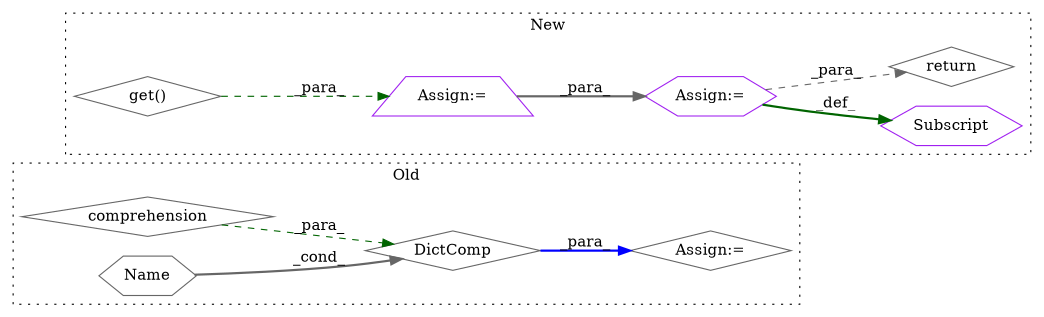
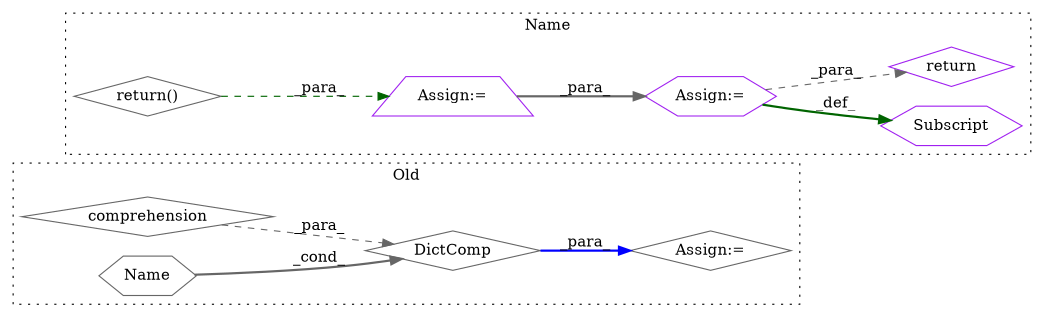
cluster "New": label "New" -> "Name"
node "return": color gray40 -> purple
node "get()": label "get()" -> "return()"
edge "comprehension" -> "DictComp": color darkgreen -> gray40
